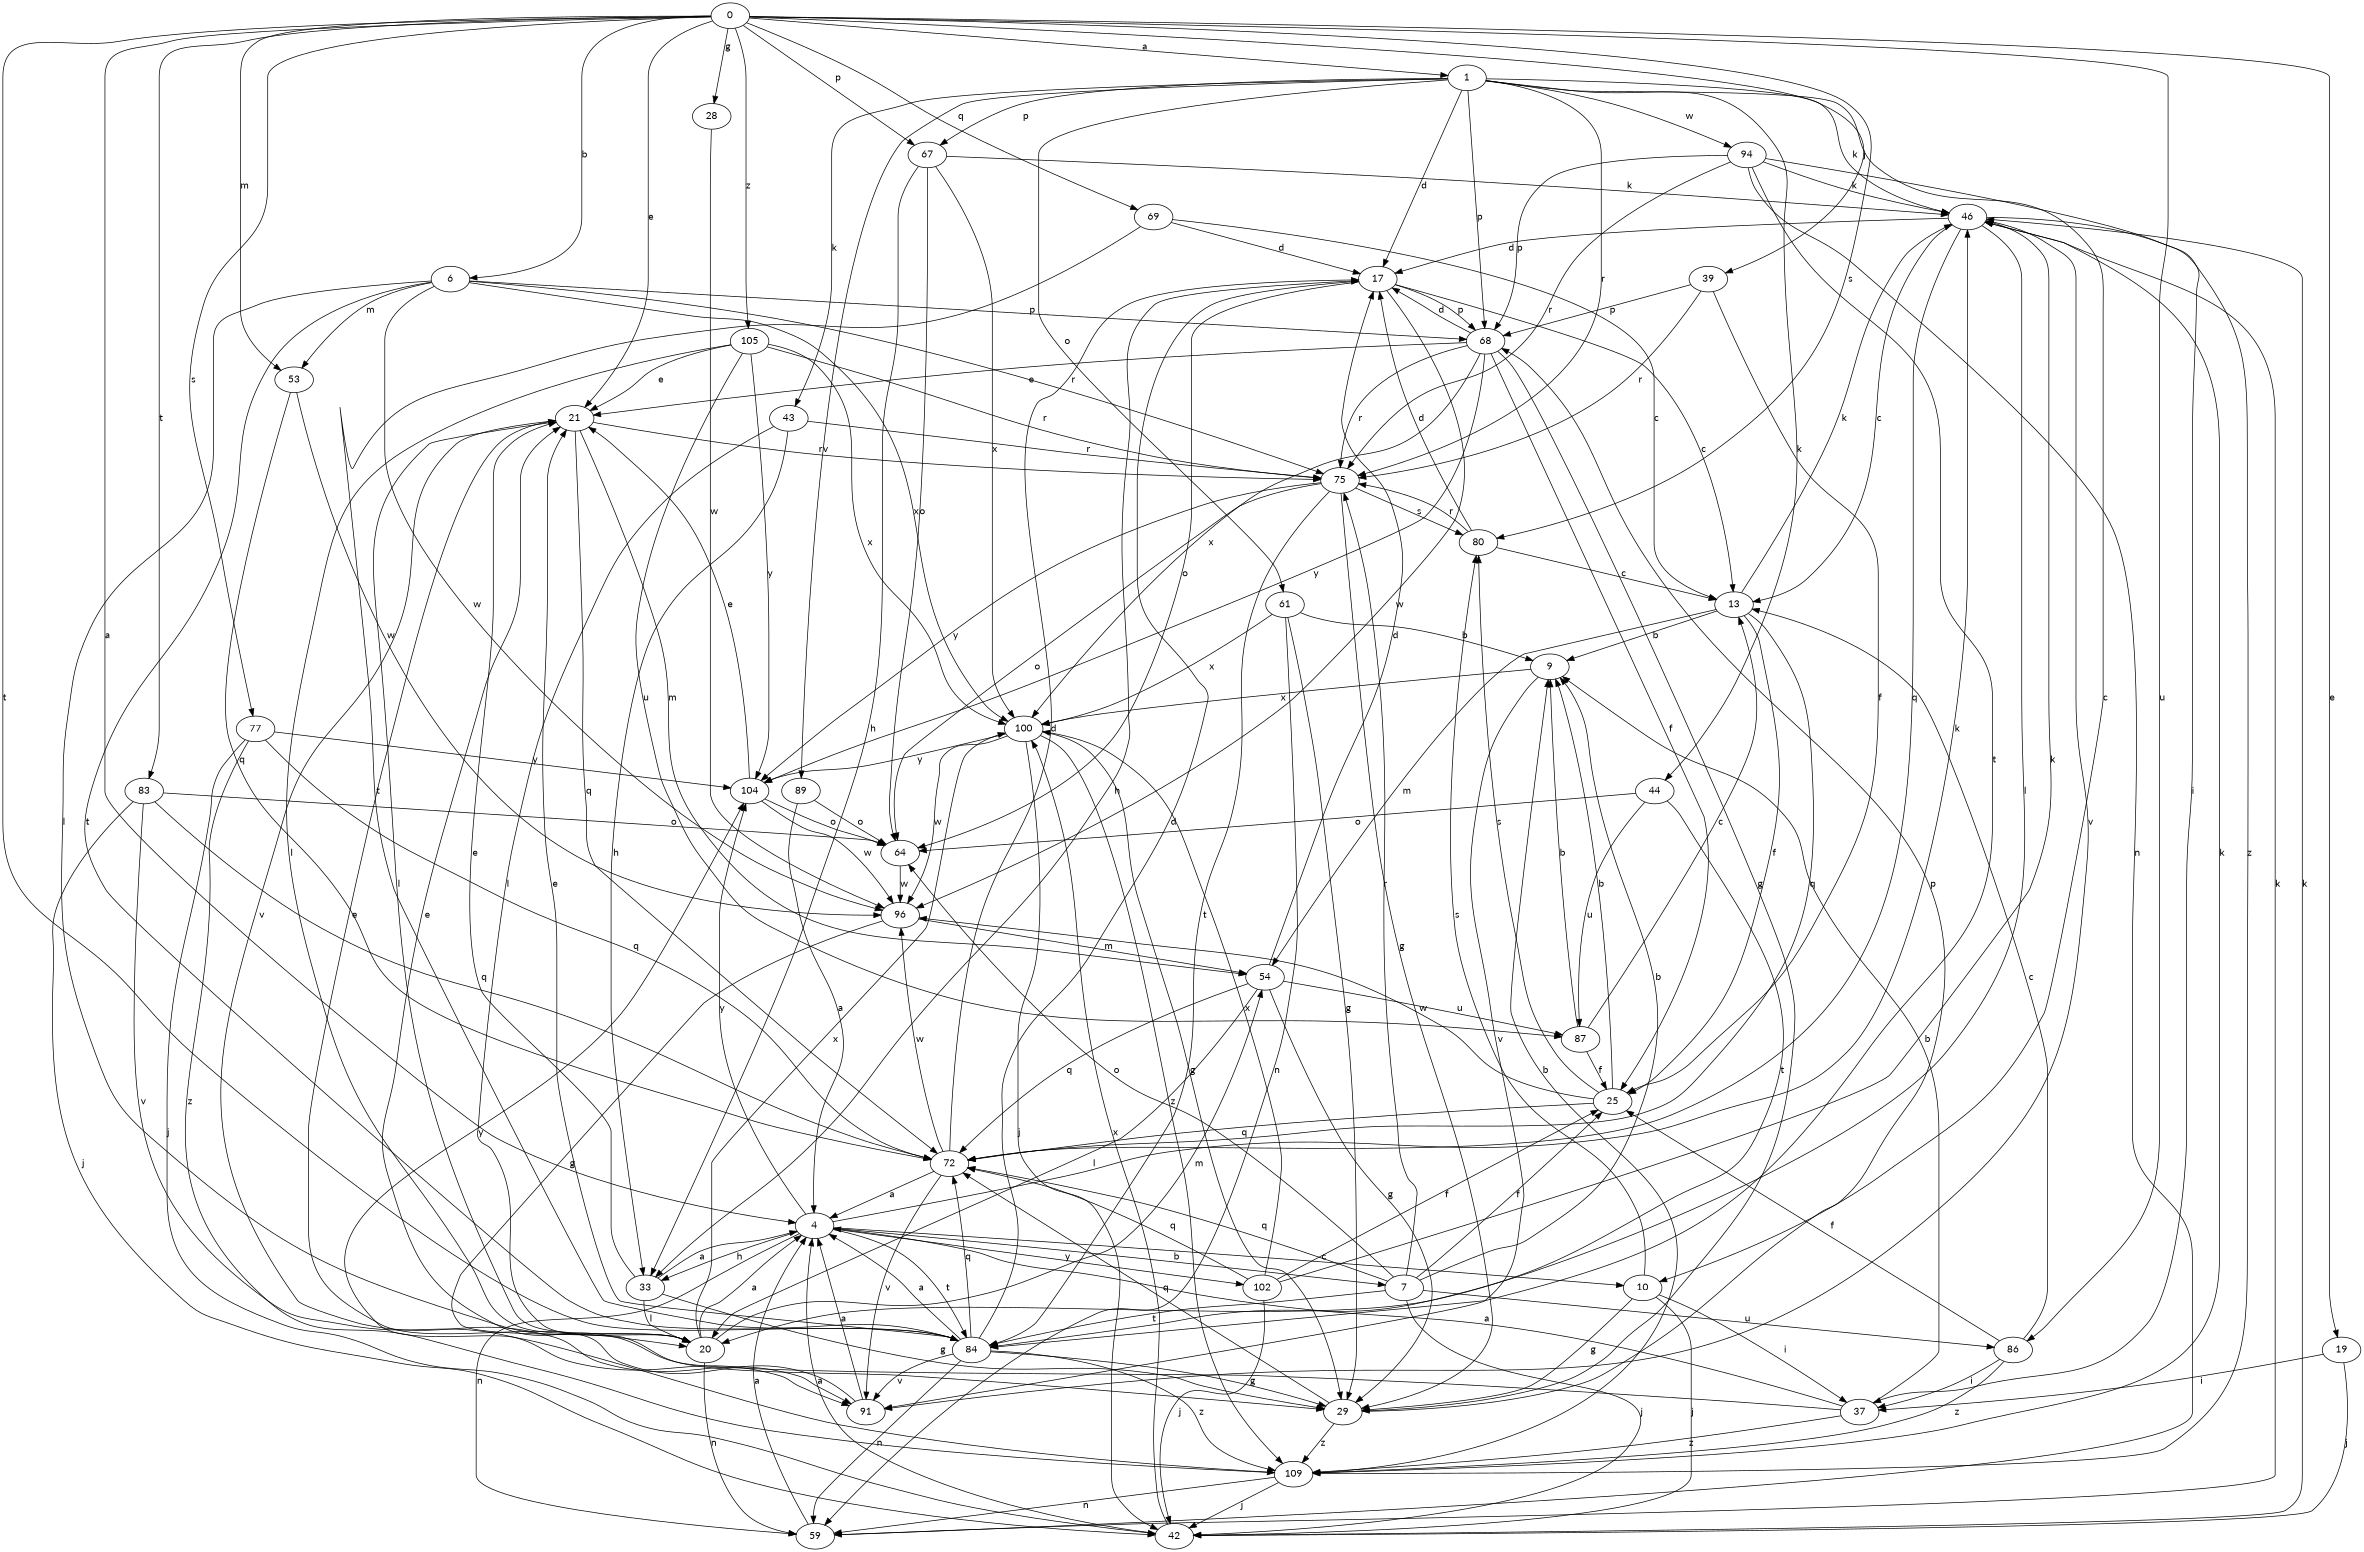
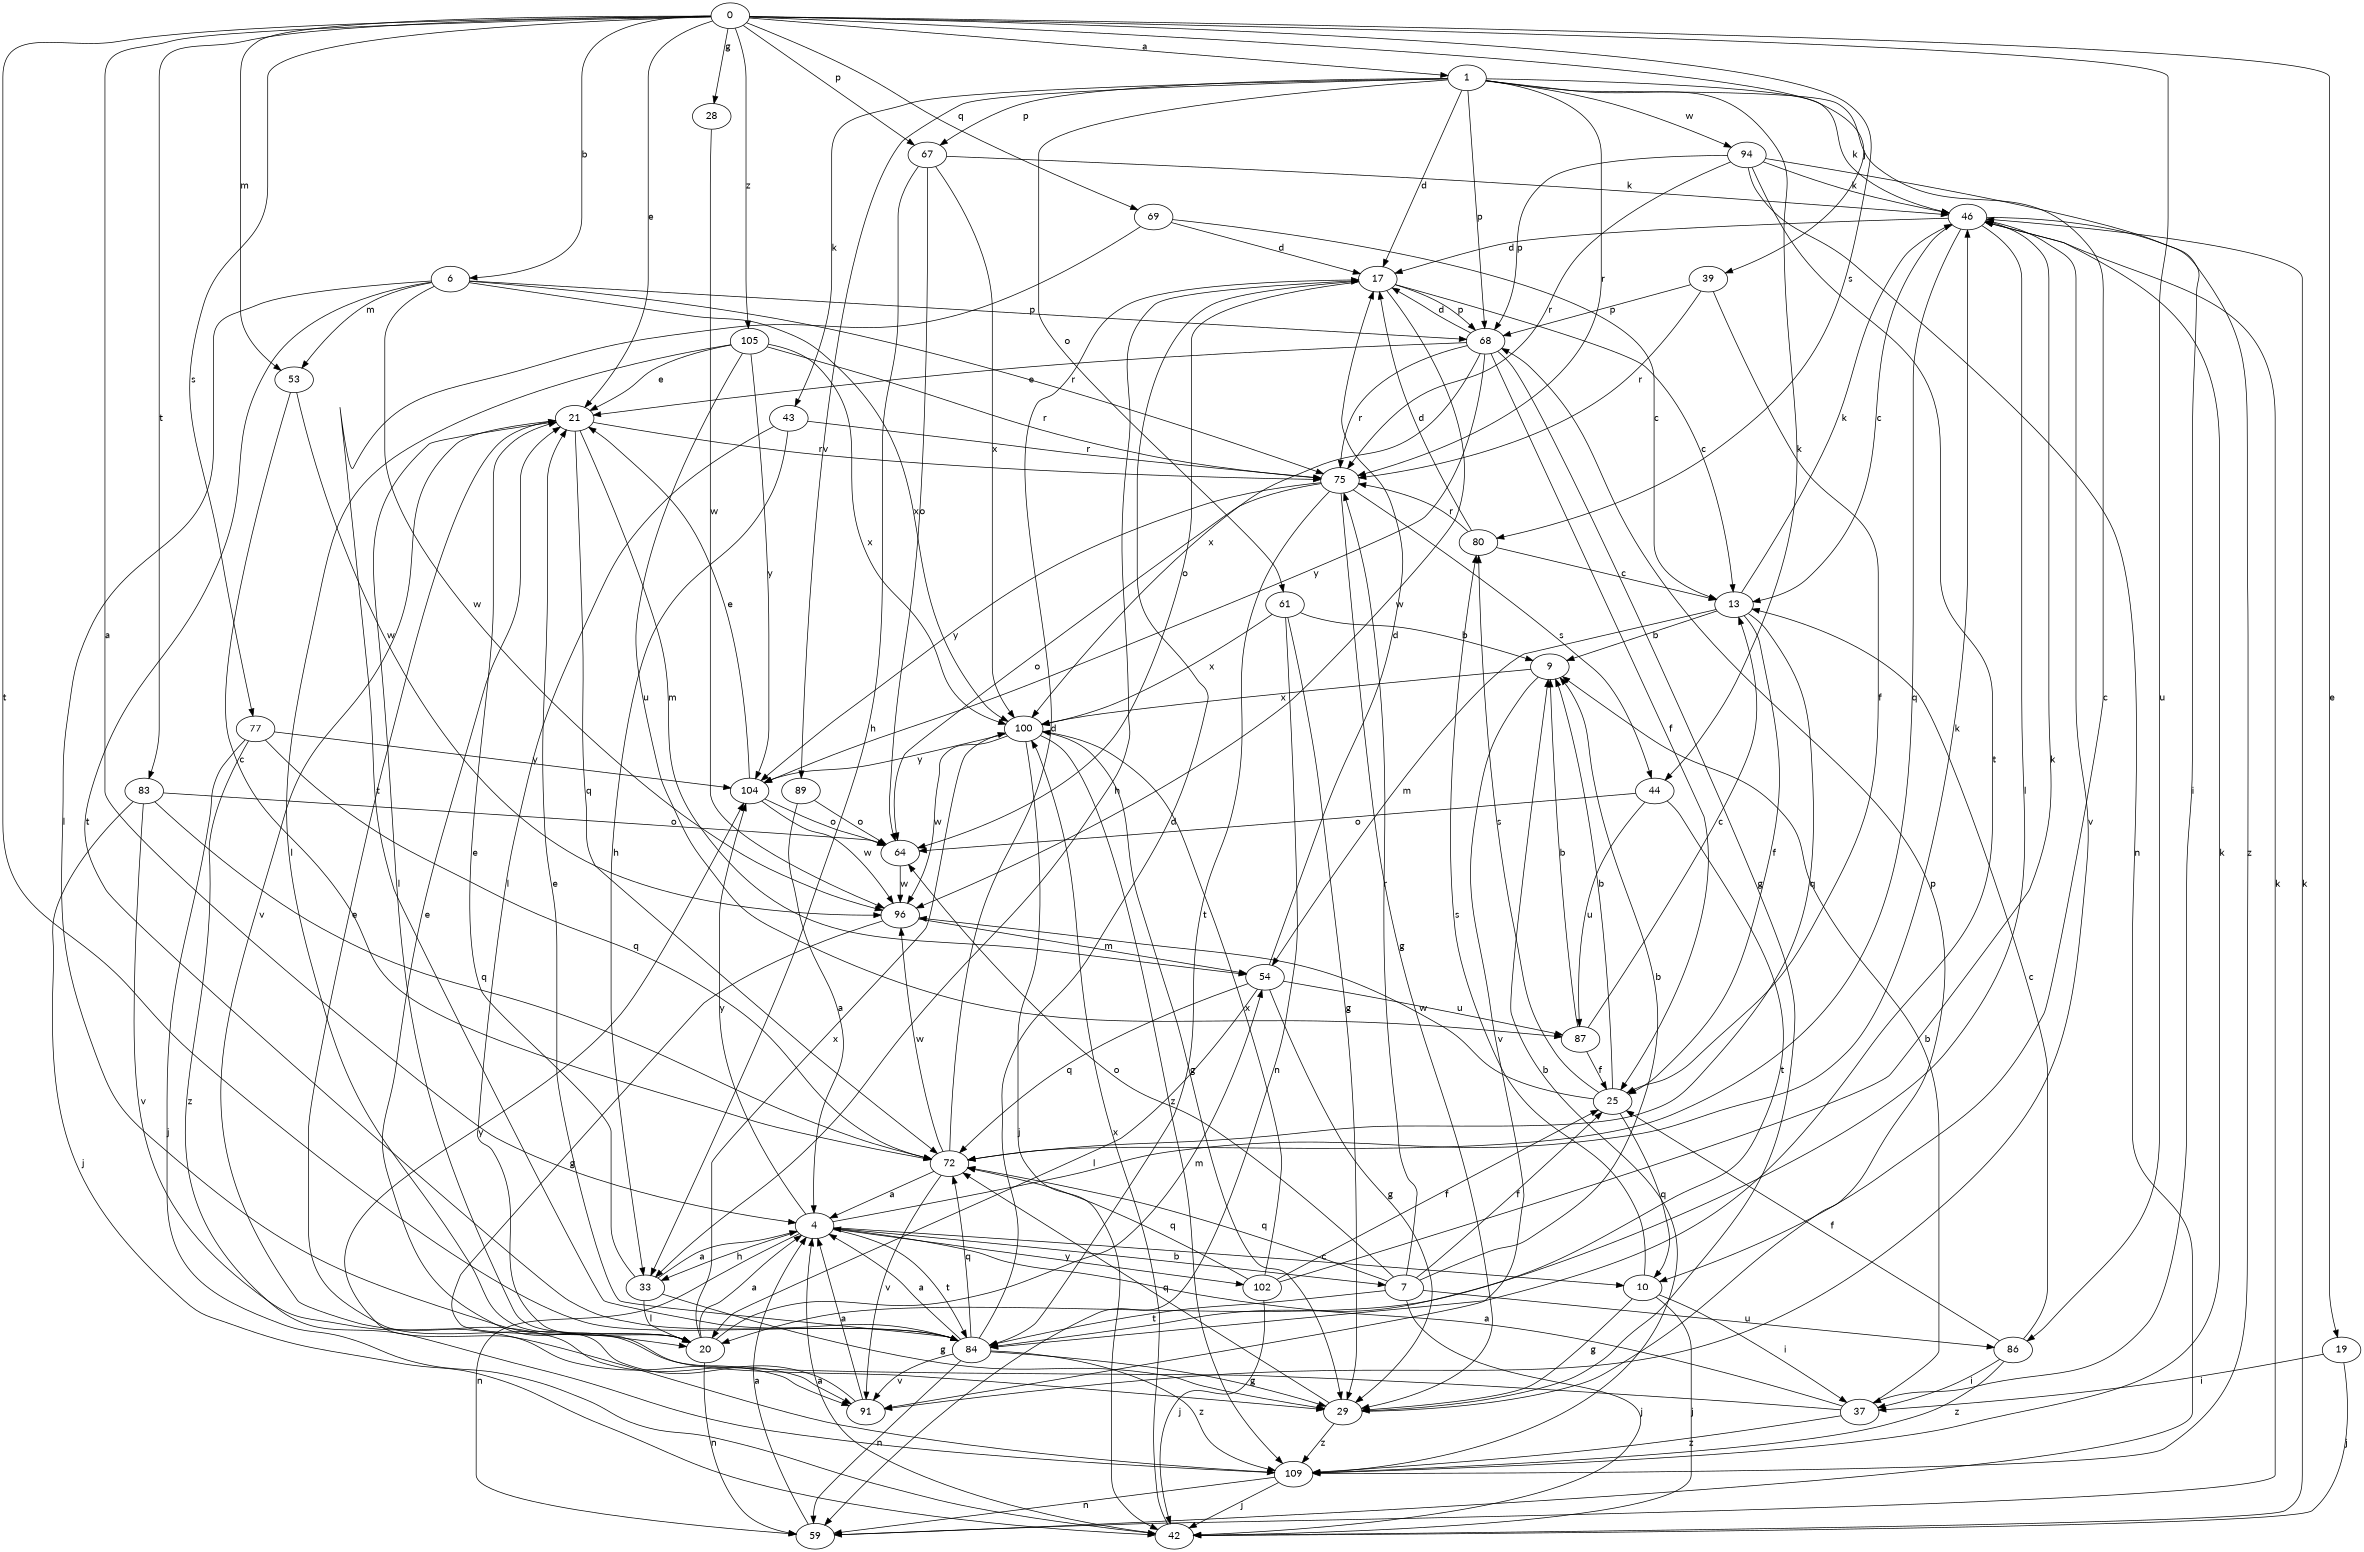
edge "75" -> "80": now "75" -> "44"
edge "53" -> "72": label "q" -> "c"
edge "25" -> "72": now "25" -> "10"
